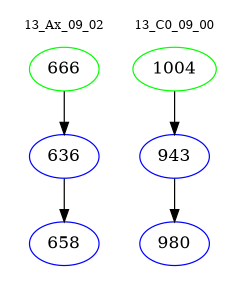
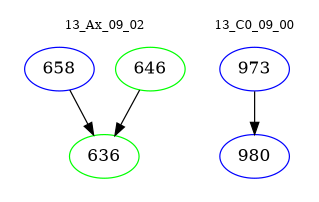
node "666": label "666" -> "646"
node "1004": removed
node "636": color blue -> green
node "943": label "943" -> "973"
edge "636" -> "658": reversed
